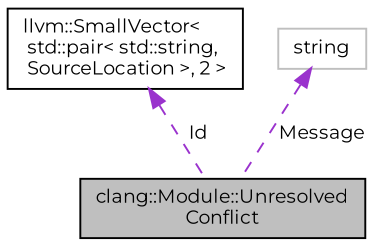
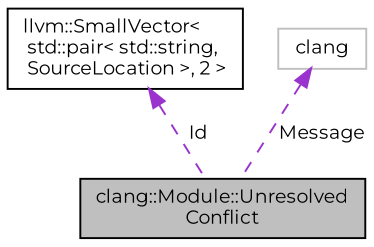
node "string": label "string" -> "clang"
